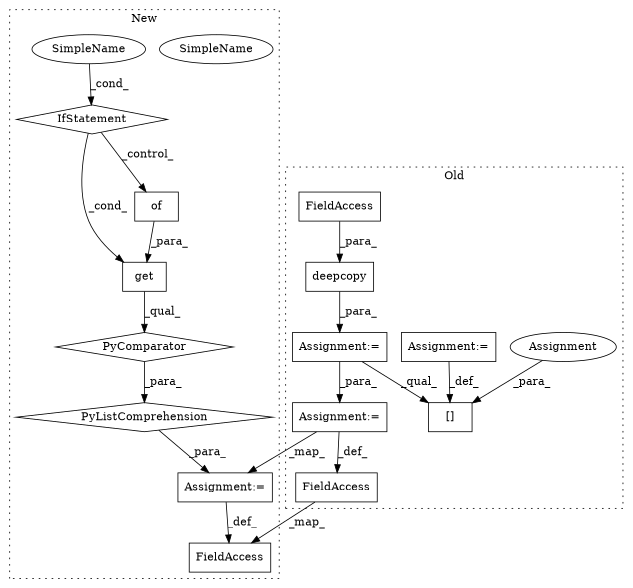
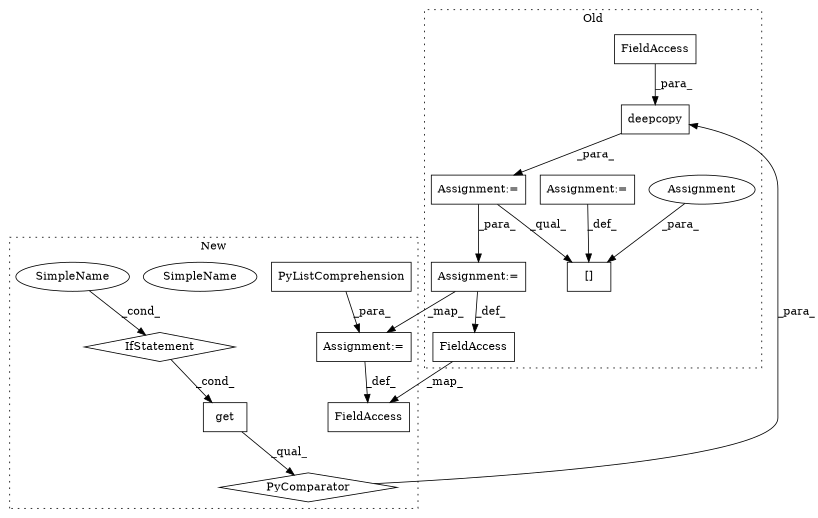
node "of": removed
edge "PyComparator" -> "PyListComprehension": now "PyComparator" -> "deepcopy"
node "PyListComprehension": shape diamond -> box
